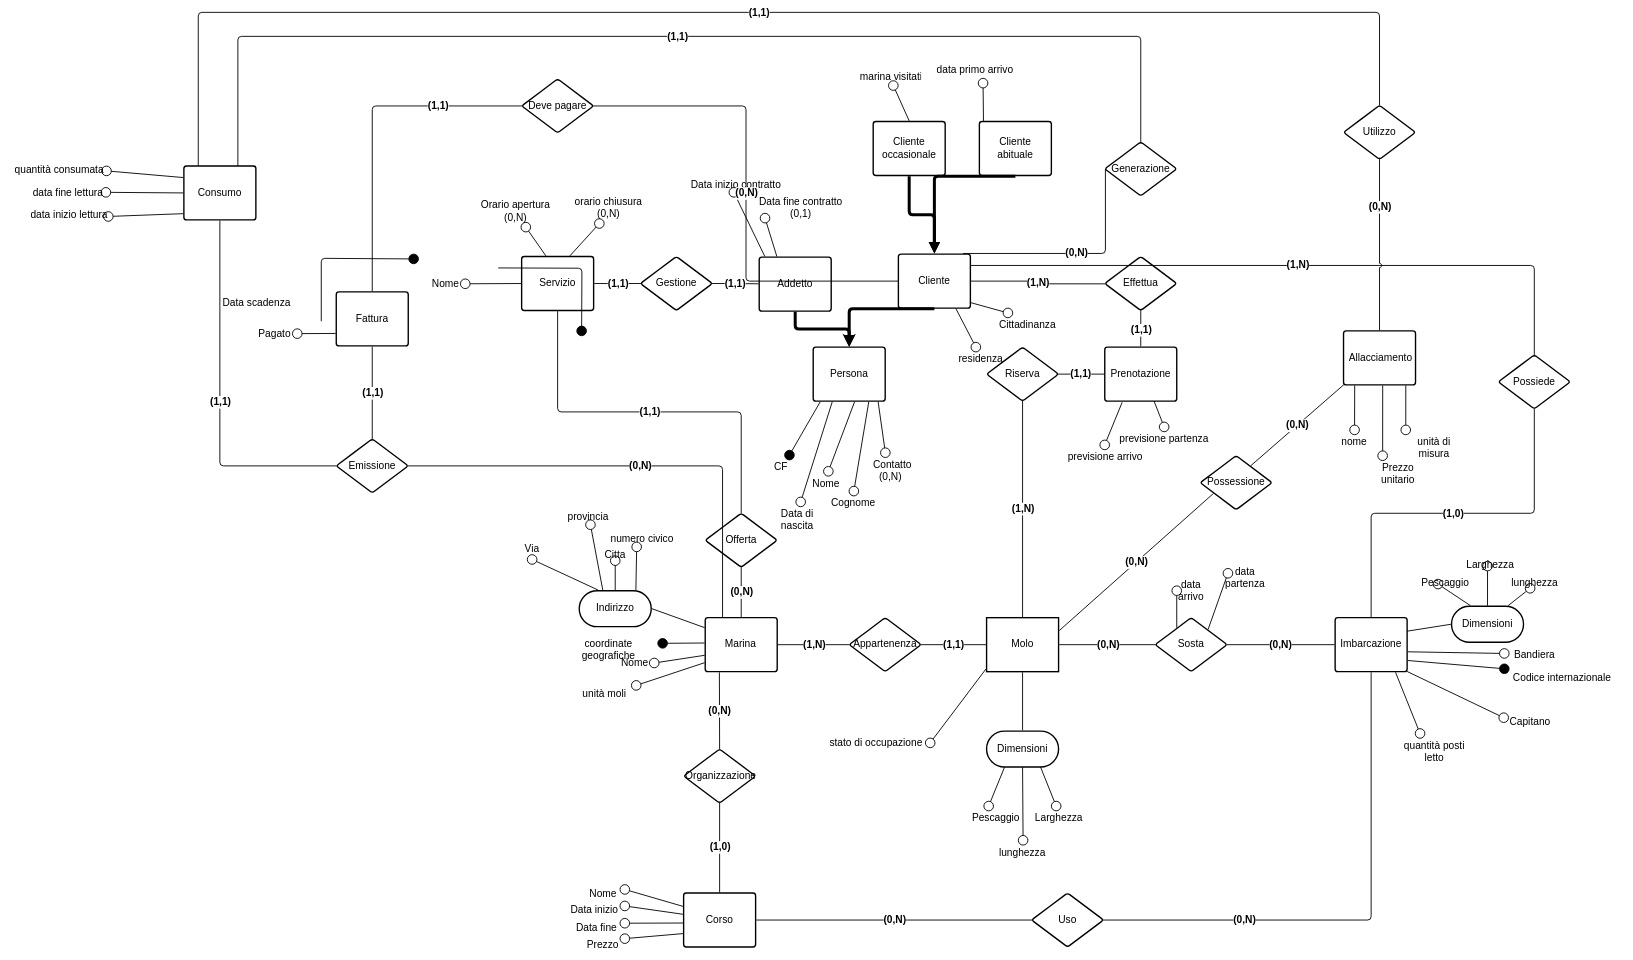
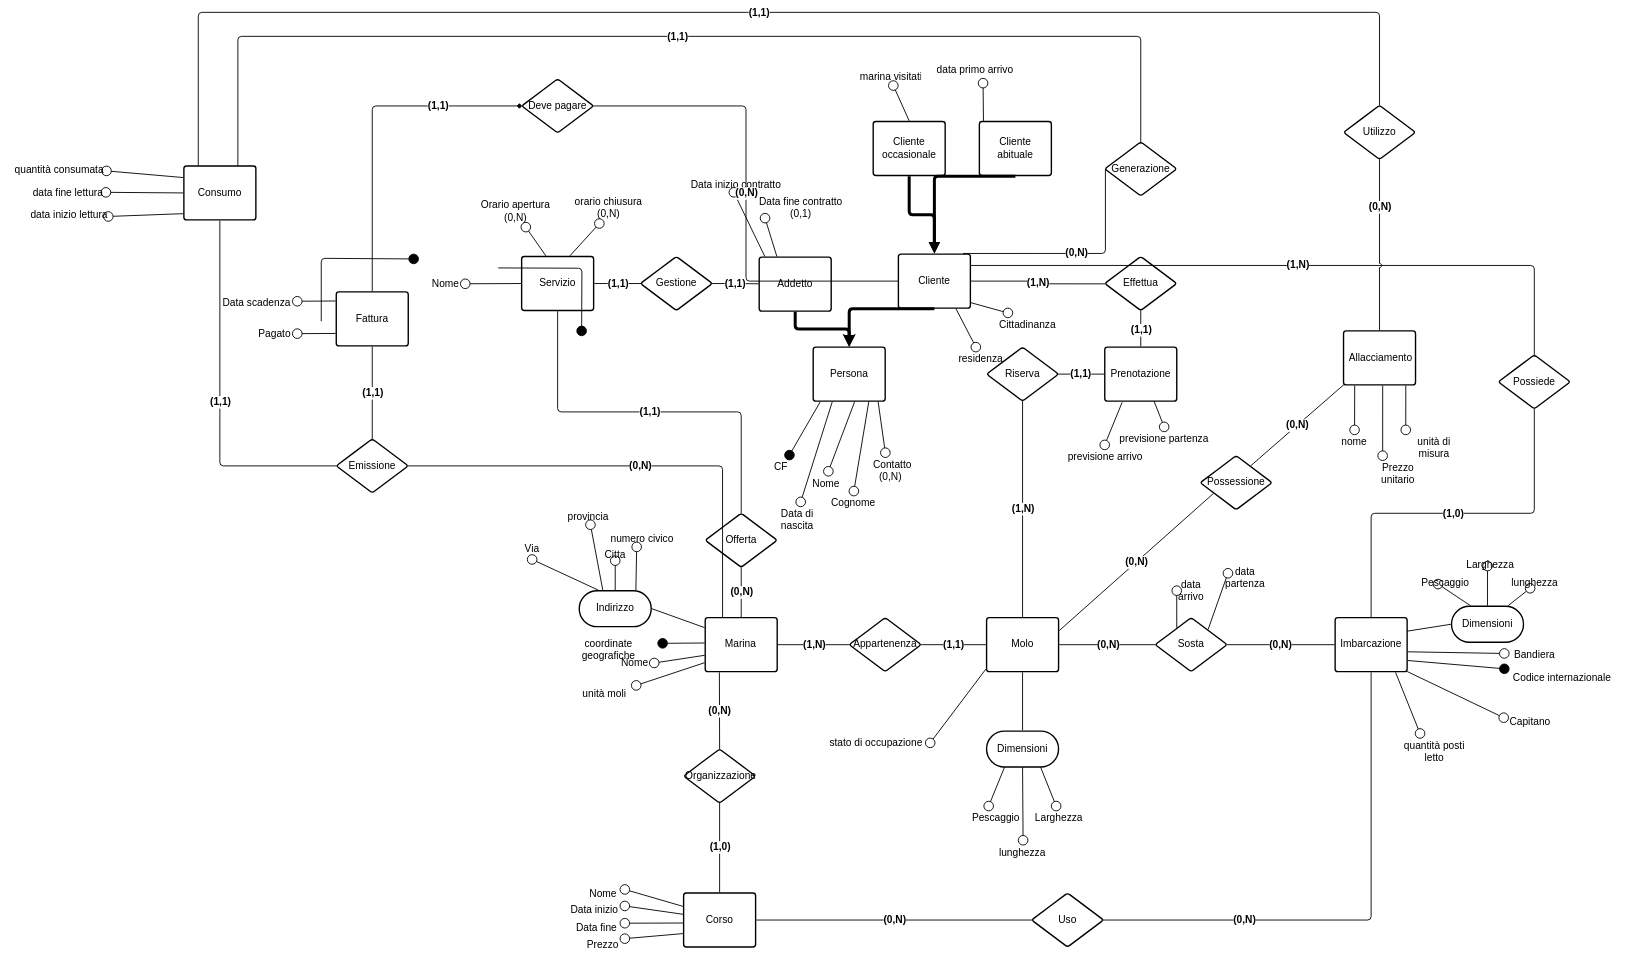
edge "Deve pagare" -- "Fattura": arrowhead none -> diamond
edge "Fattura" -> "Data scadenza": added
node "Molo": shape rectangle -> rounded rectangle
